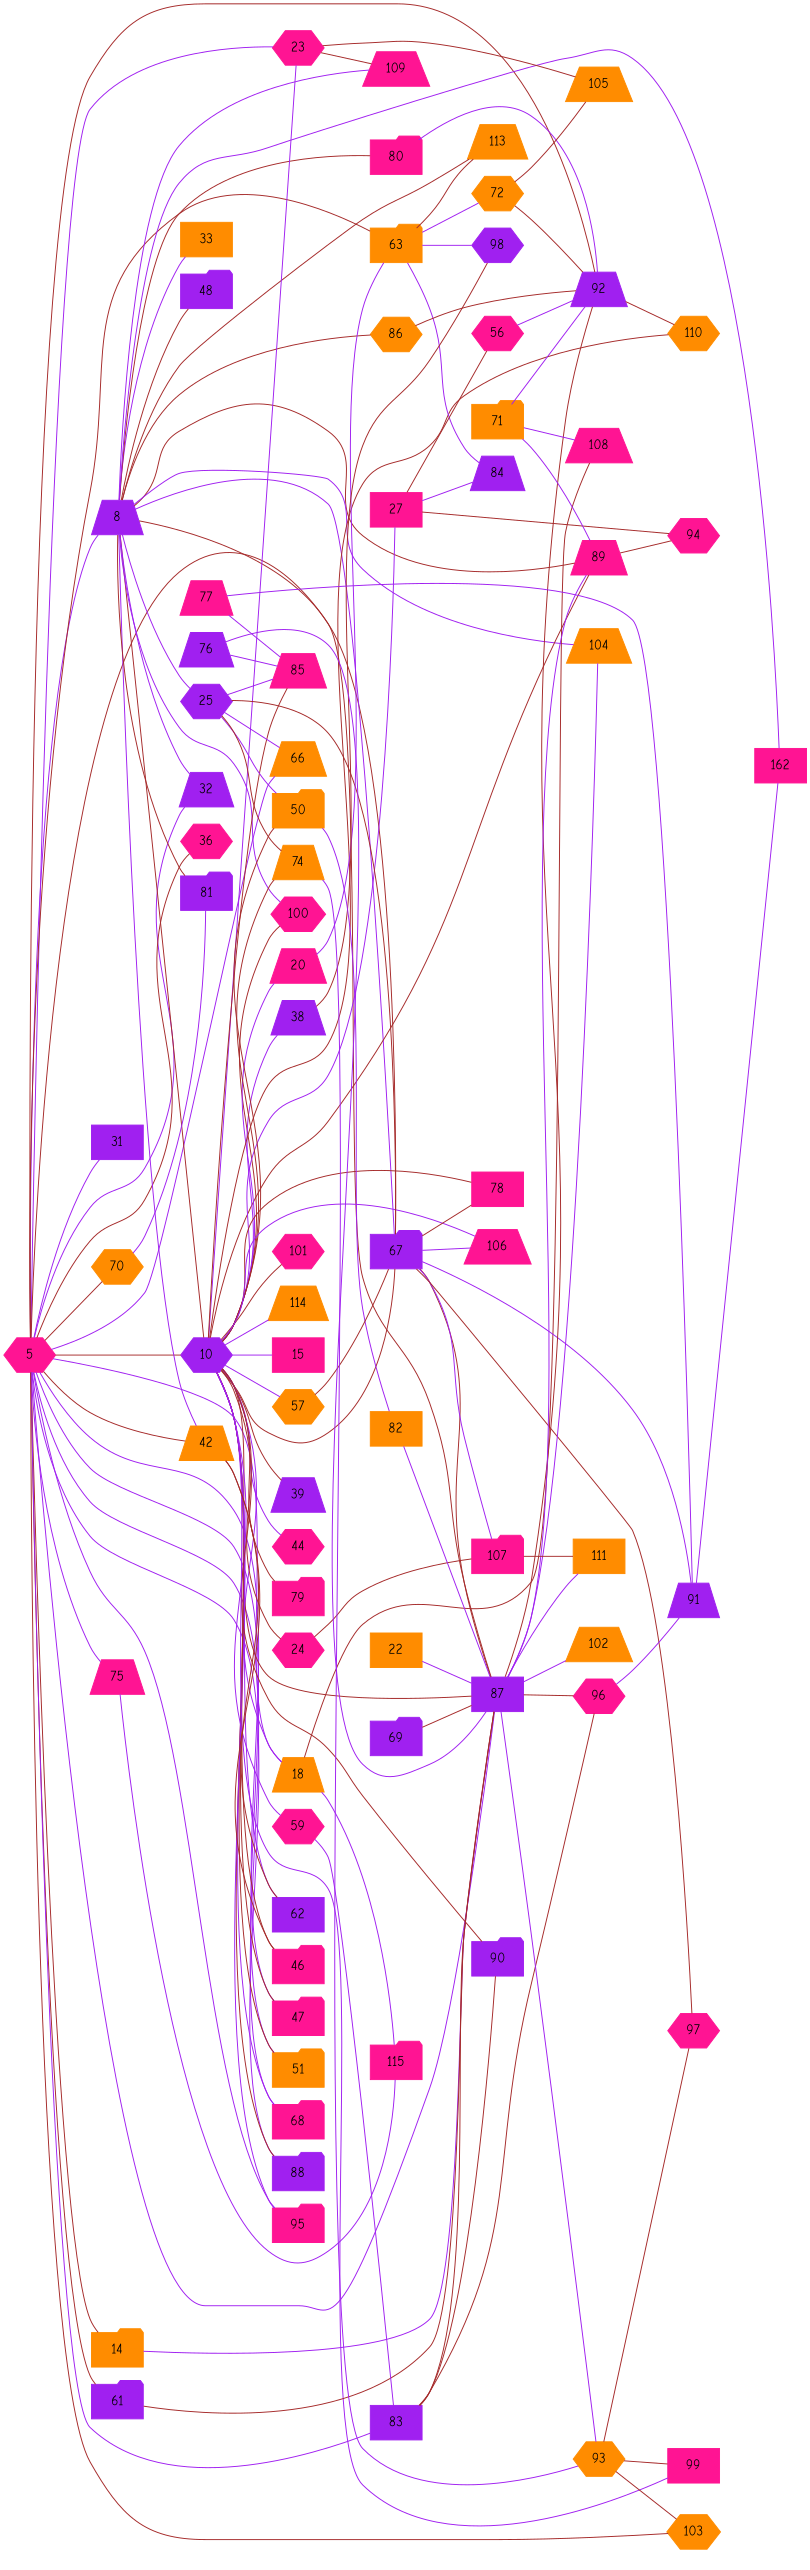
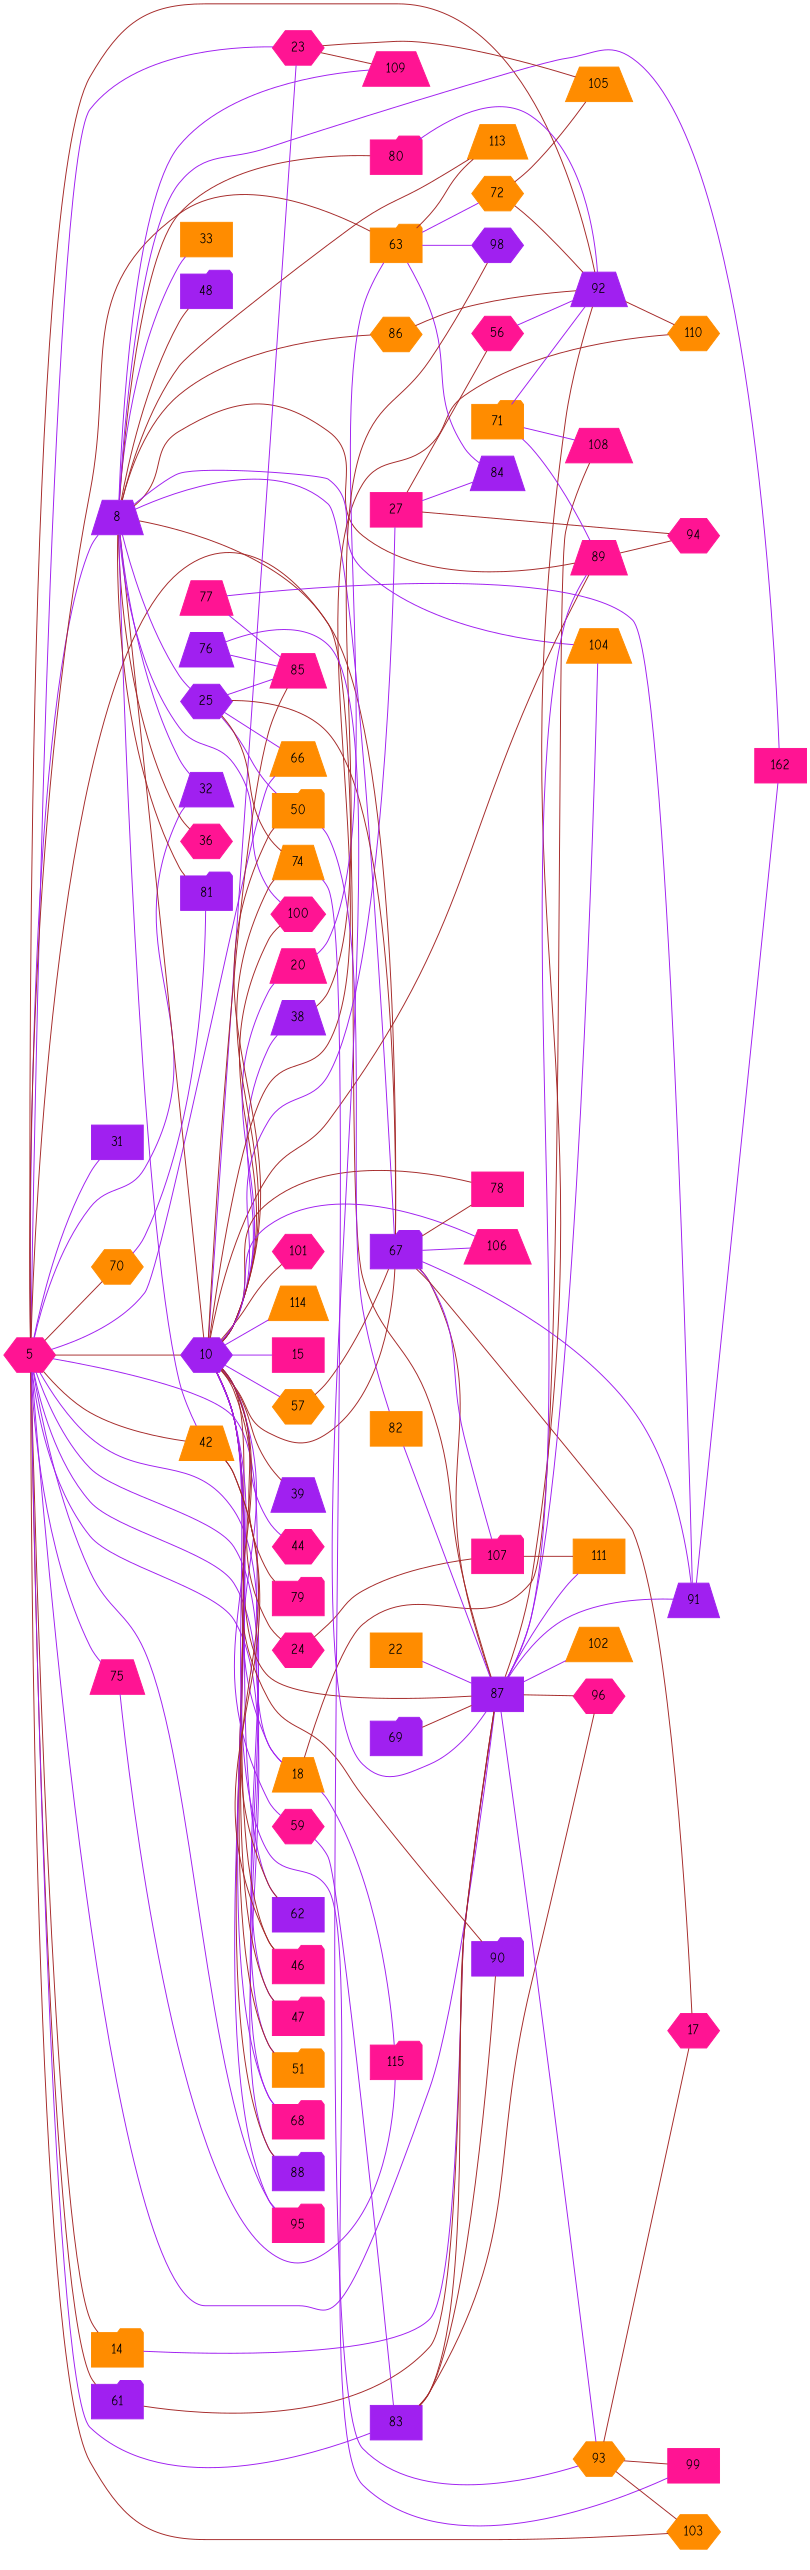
edge "36" -- "5": now "36" -- "8"
edge "91" -- "96": now "91" -- "87"
node "97": label "97" -> "17"
